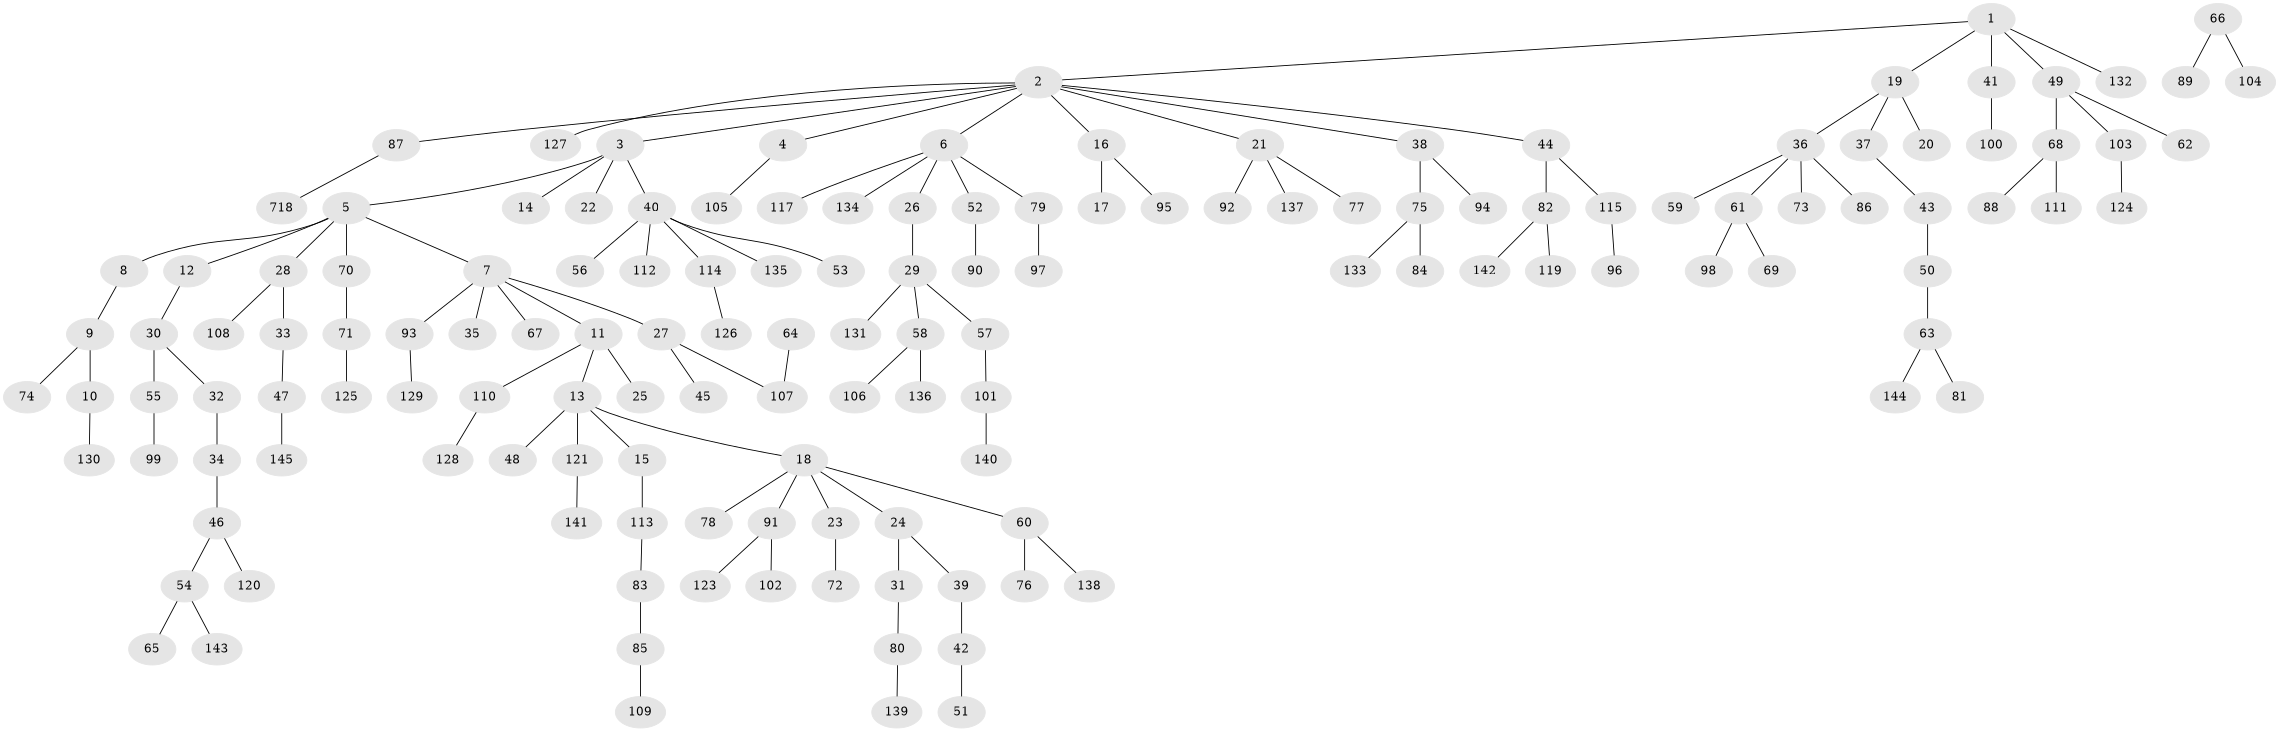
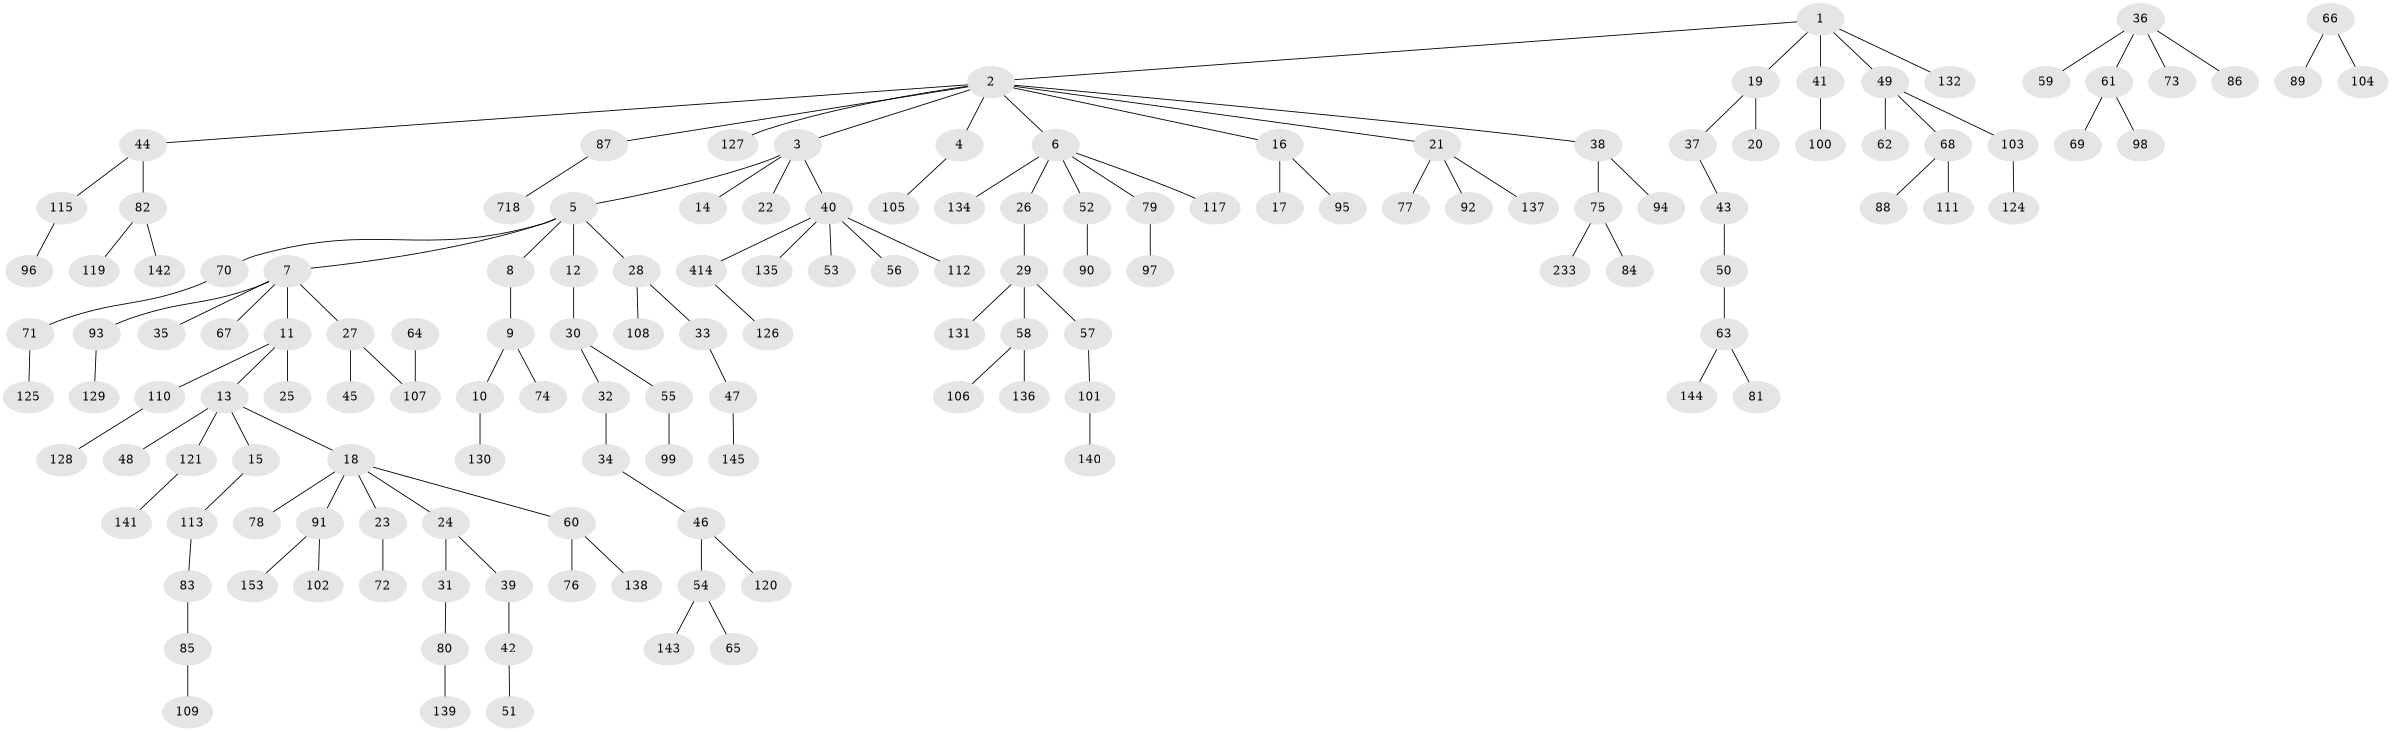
edge "19" -- "36": removed
node "114": label "114" -> "414"
node "133": label "133" -> "233"
node "123": label "123" -> "153"
